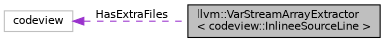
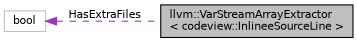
node "codeview": label "codeview" -> "bool"
